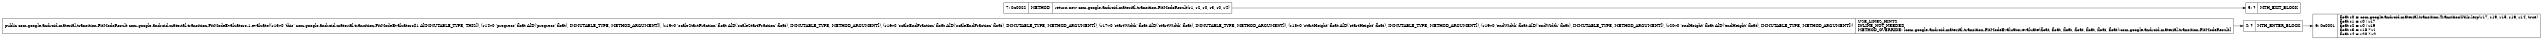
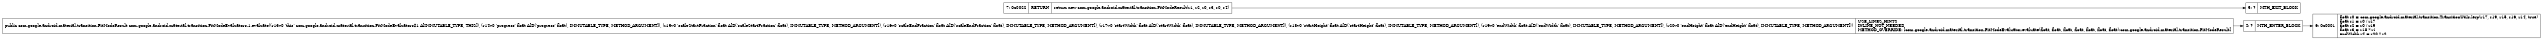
node "7: 0x0022": text "METHOD" -> "RETURN"
node "6: 0x0001": text "float r4 = r20 * r2" -> "endWidth r4 = r20 * r2"
